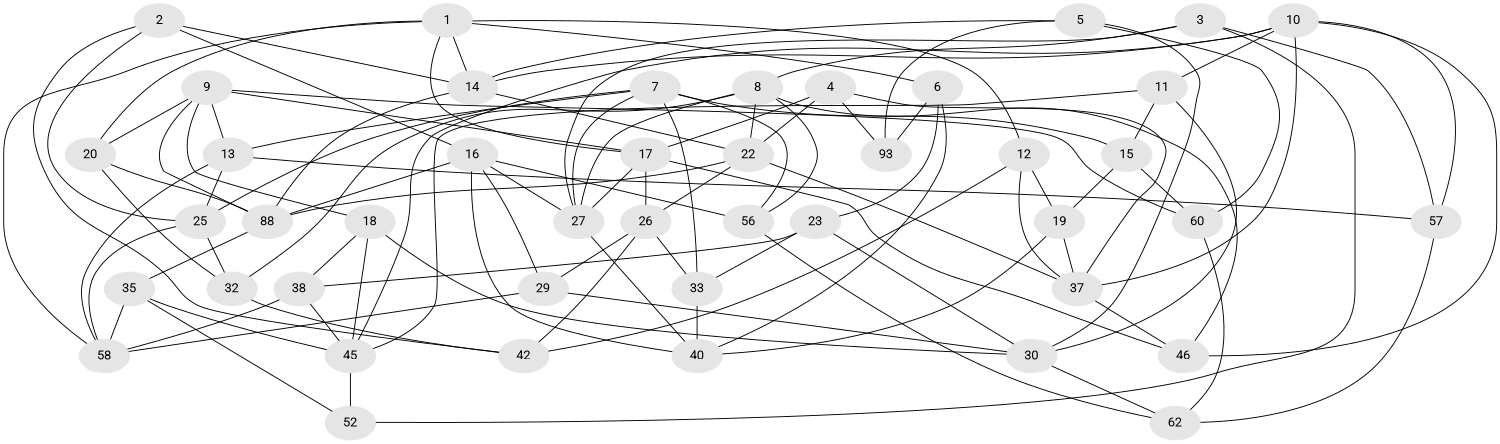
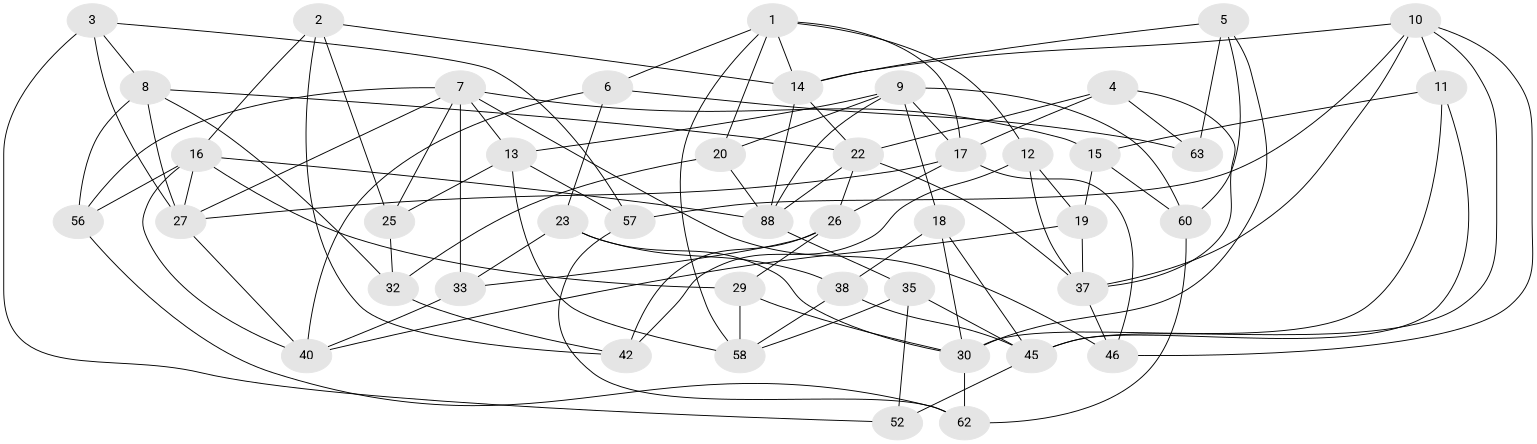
node "93": label "93" -> "63"
edge "8" -- "46": now "7" -- "46"
edge "25" -- "58": removed
